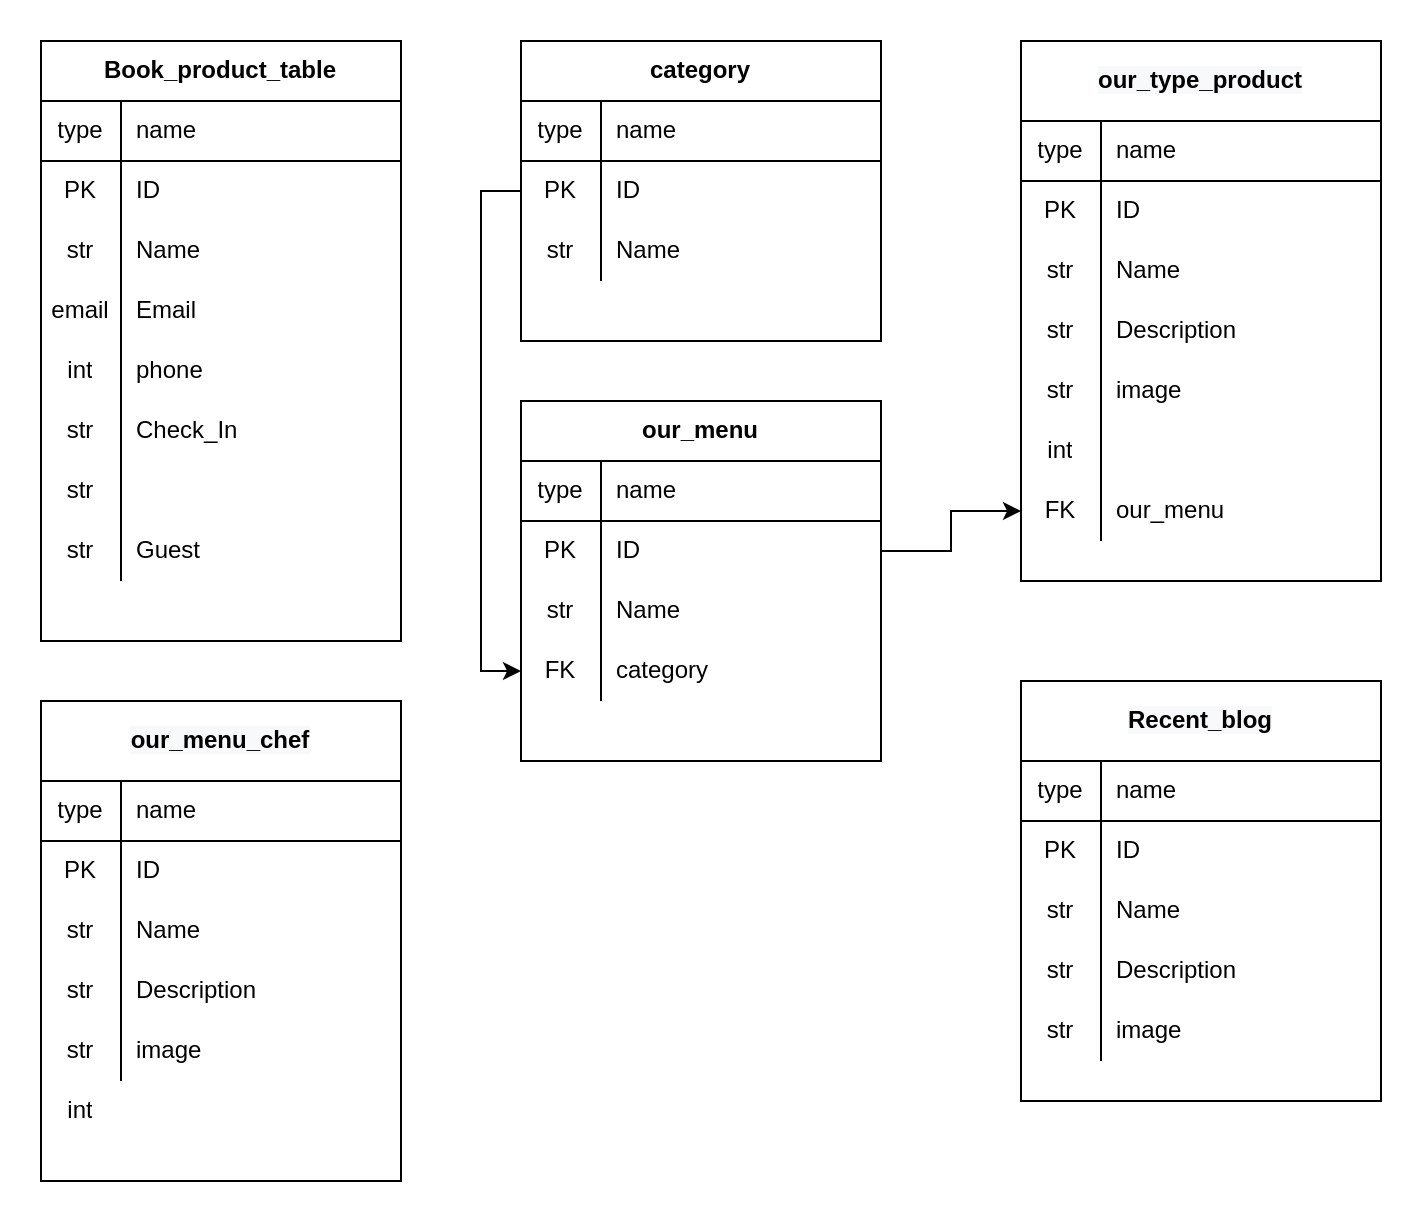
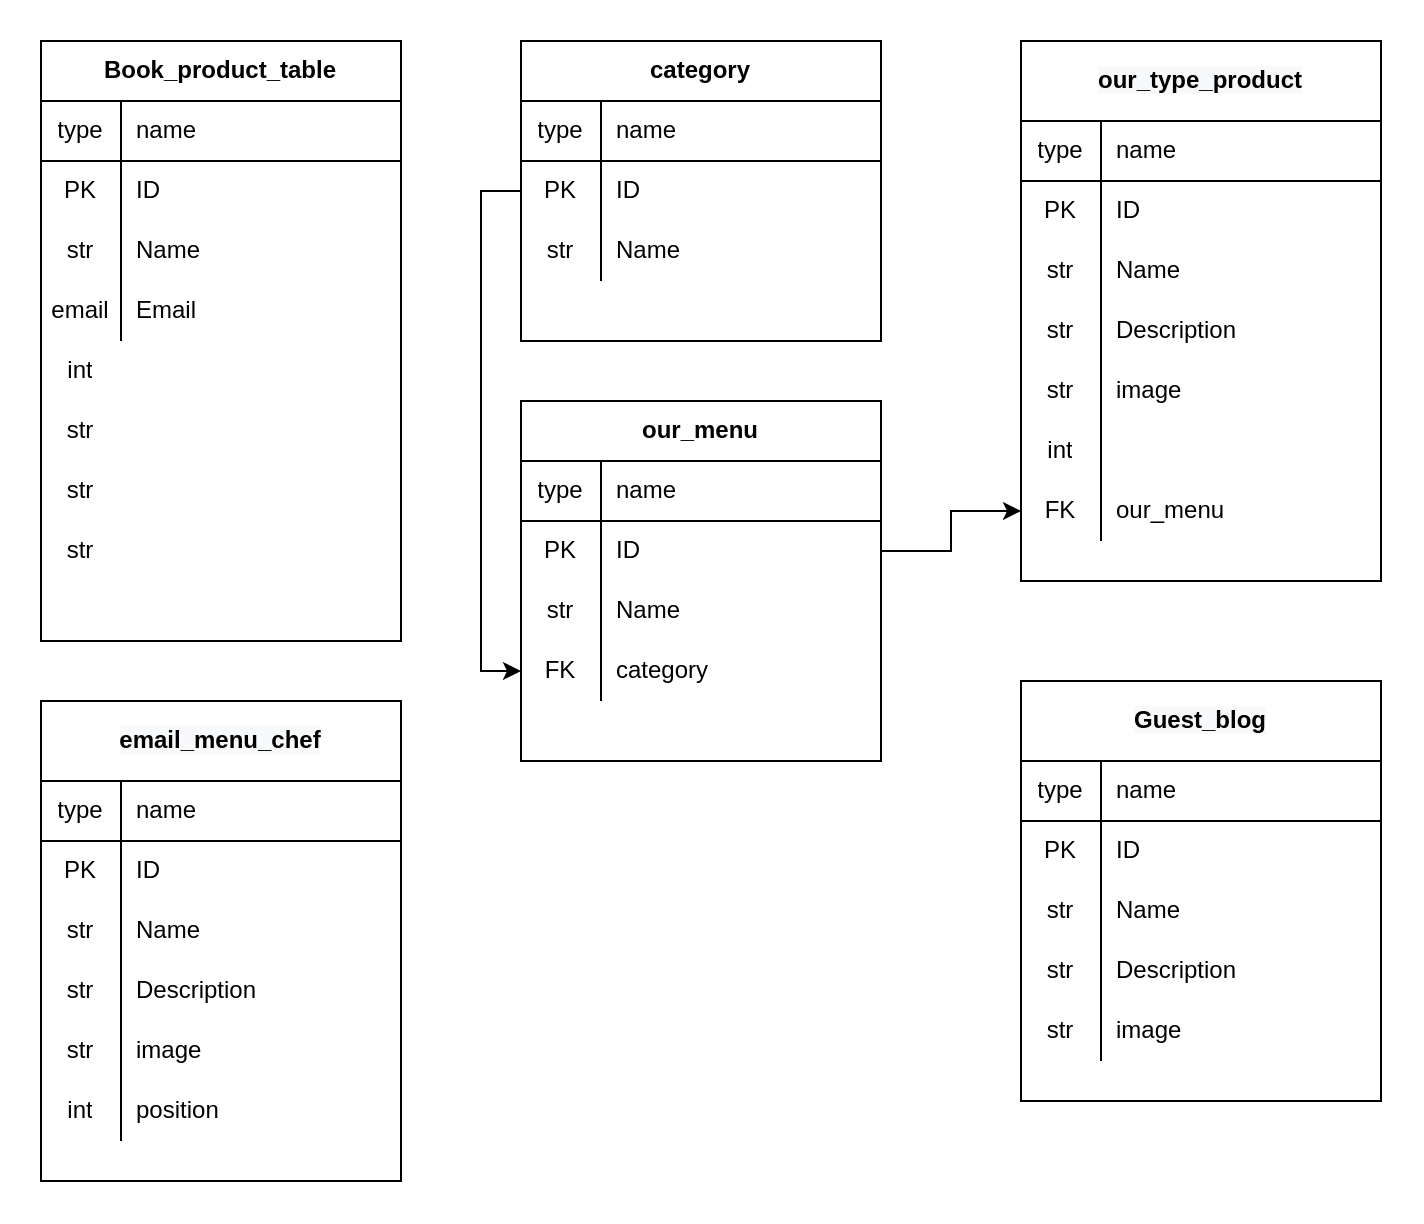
node "phone": removed
node "Check_In": removed
node "Guest": removed
node "Recent_blog": label "Recent_blog" -> "Guest_blog"
node "our_menu_chef": label "our_menu_chef" -> "email_menu_chef"
node "position": added
